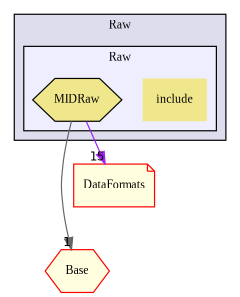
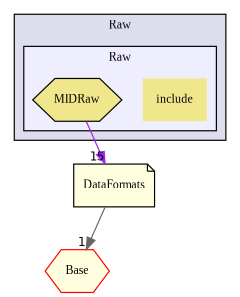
edge "MIDRaw" -> "Base": now "DataFormats" -> "Base"
node "DataFormats": color red -> black
